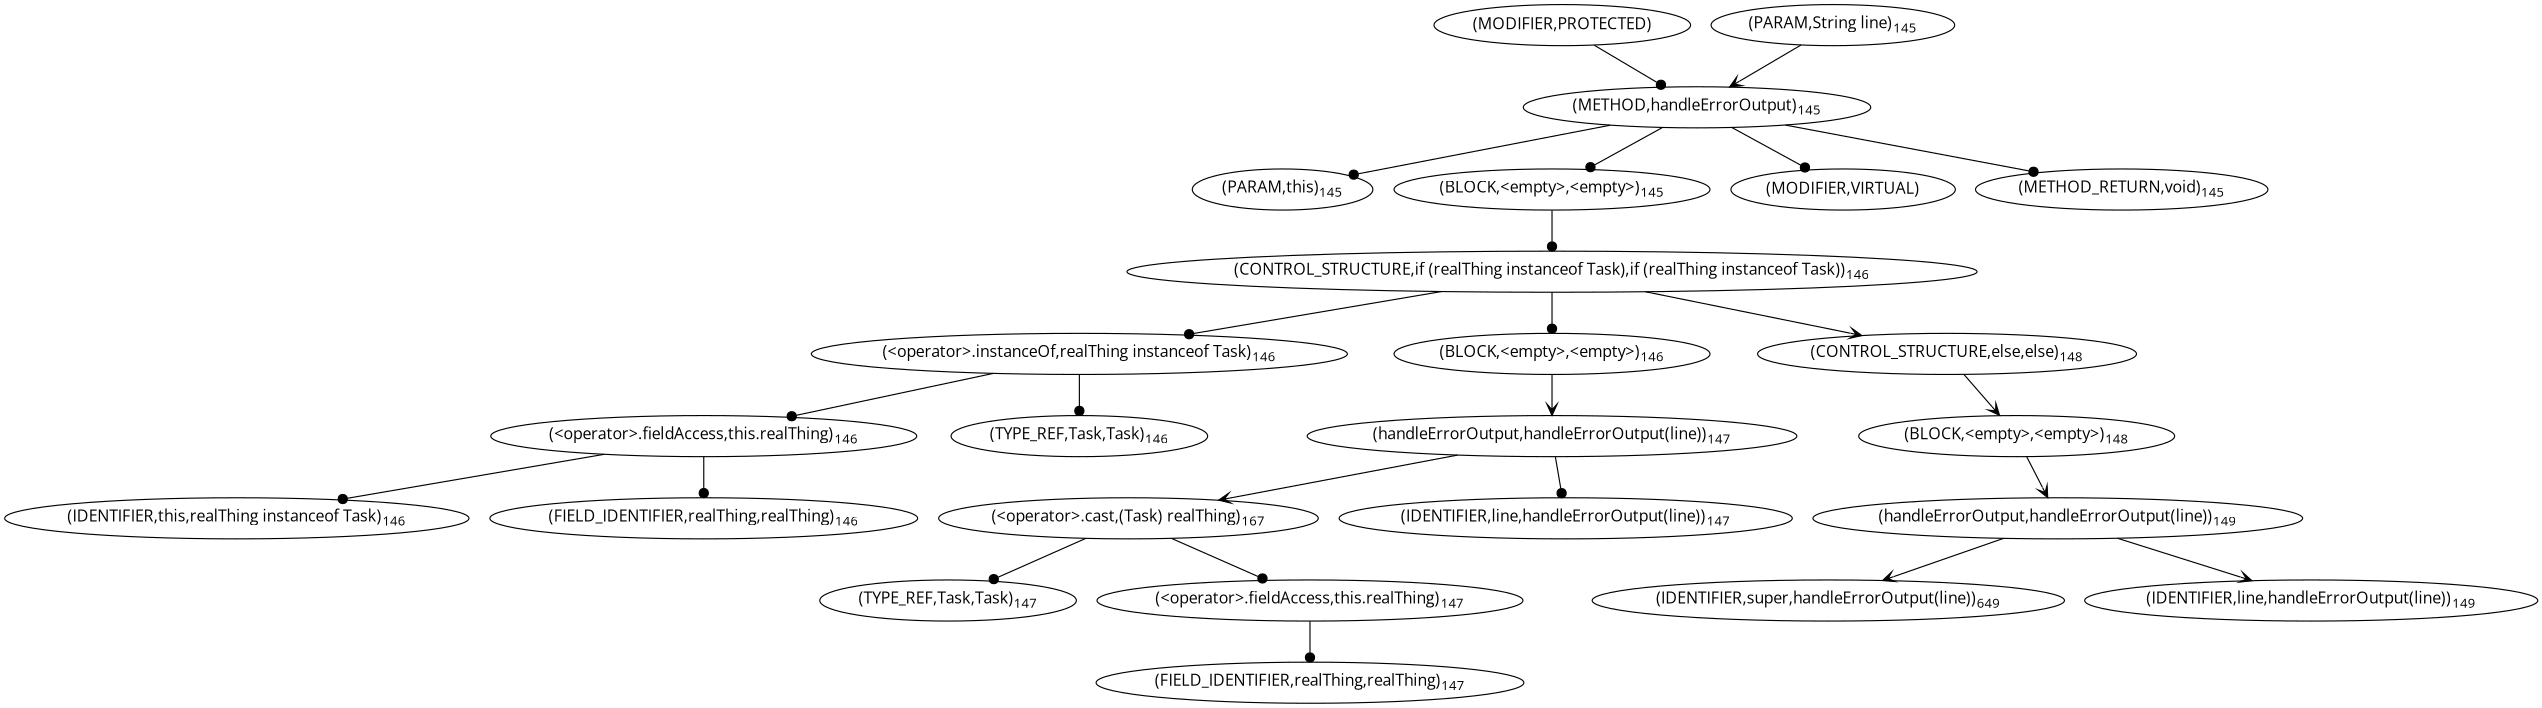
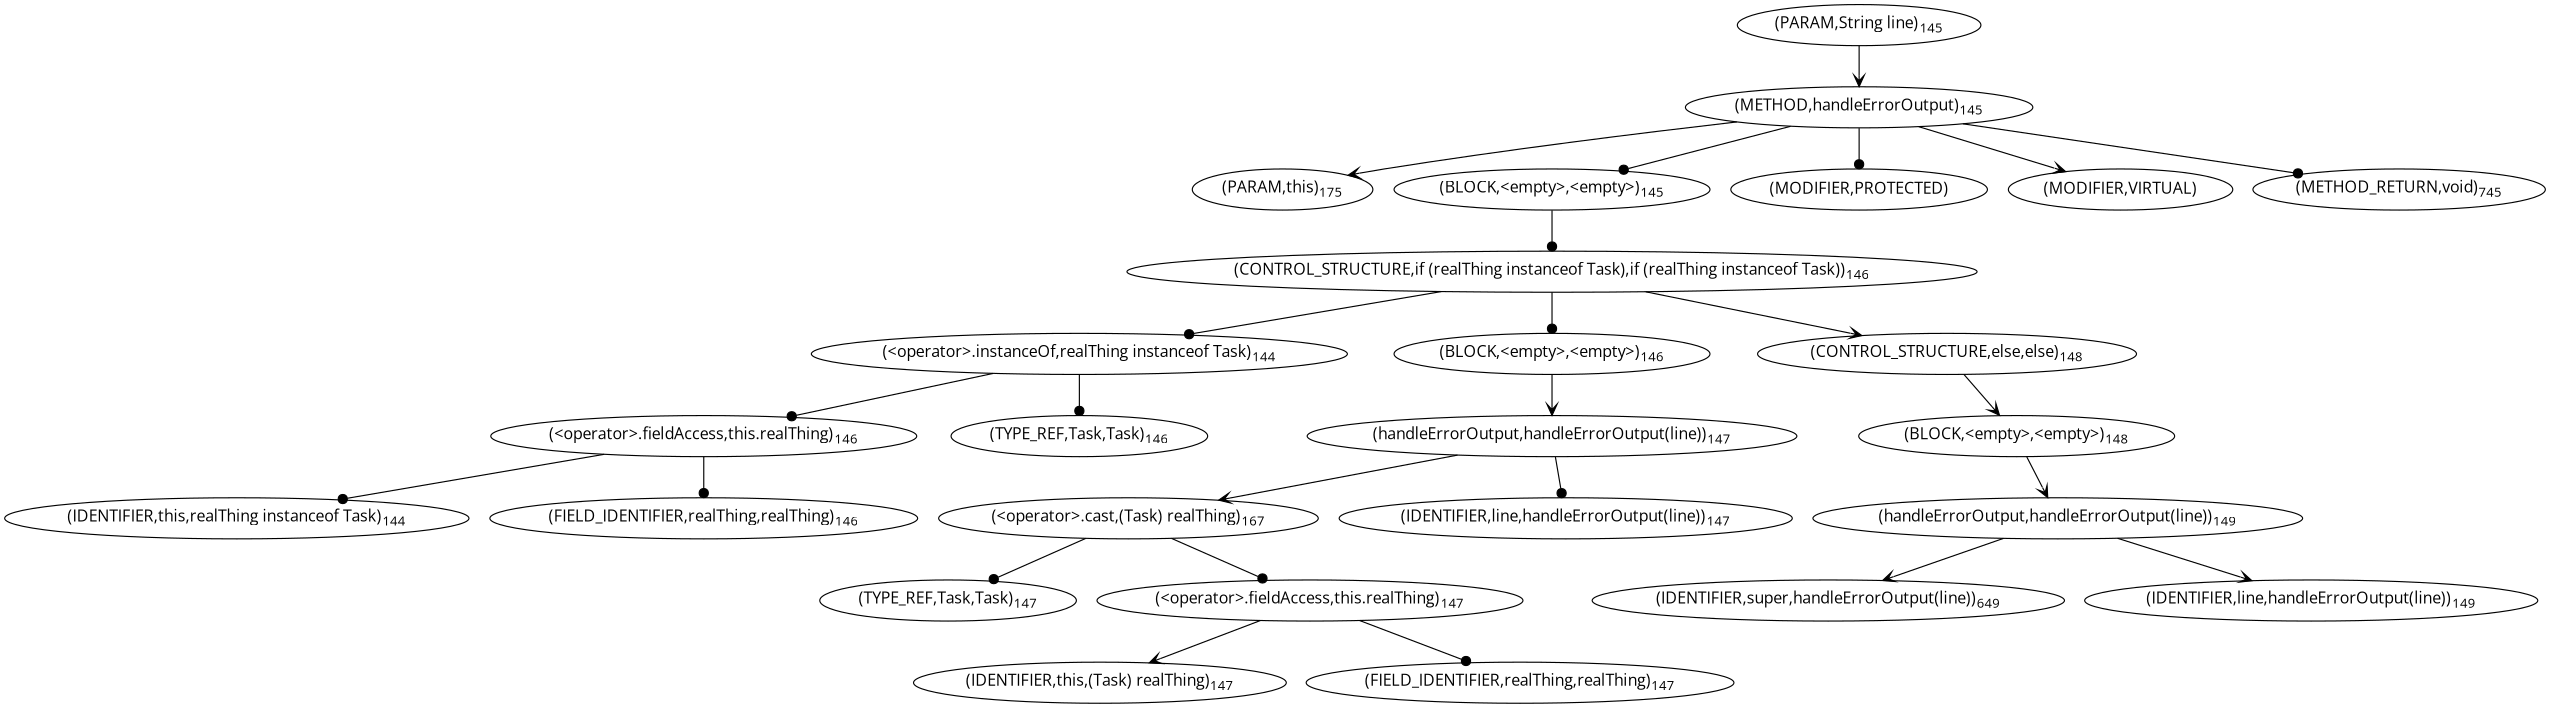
edge "(MODIFIER,PROTECTED)" -> "(METHOD,handleErrorOutput)": reversed
edge "(METHOD,handleErrorOutput)" -> "(MODIFIER,VIRTUAL)": arrowhead dot -> vee
edge "(METHOD,handleErrorOutput)" -> "(PARAM,this)": arrowhead dot -> vee
node "(PARAM,this)": text "145" -> "175"
node "(METHOD_RETURN,void)": text "145" -> "745"
node "(<operator>.instanceOf,realThing instanceof Task)": text "146" -> "144"
node "(IDENTIFIER,this,realThing instanceof Task)": text "146" -> "144"
node "(IDENTIFIER,this,(Task) realThing)": added
